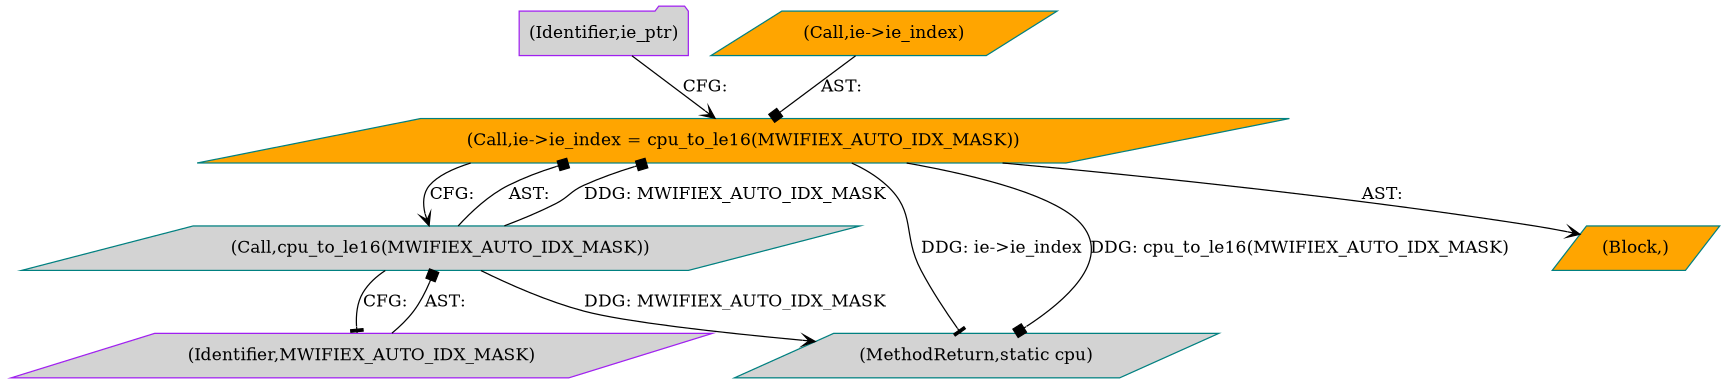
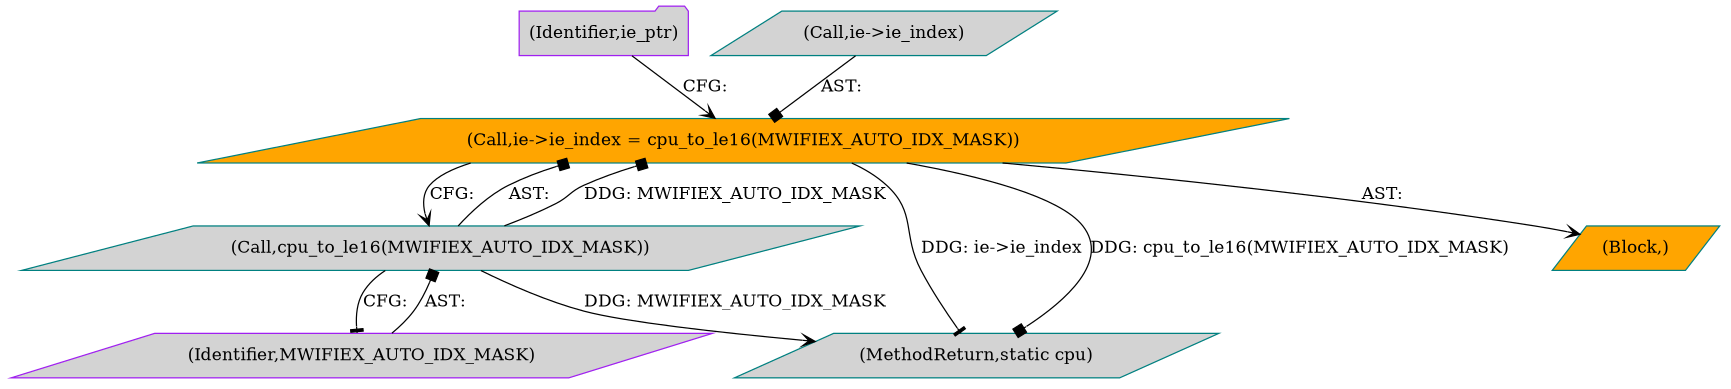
node "(Call,ie->ie_index)": fillcolor orange -> lightgrey
